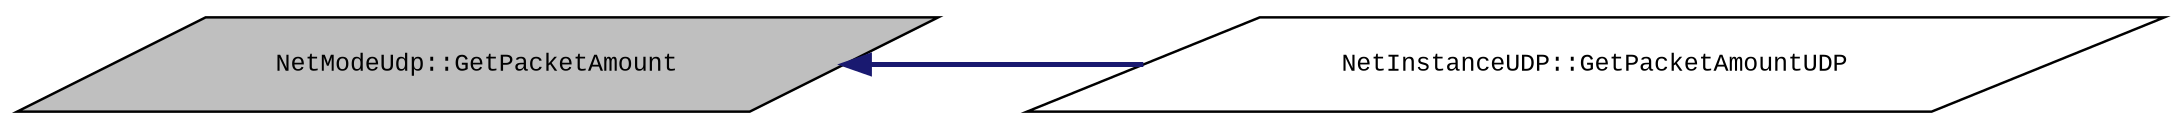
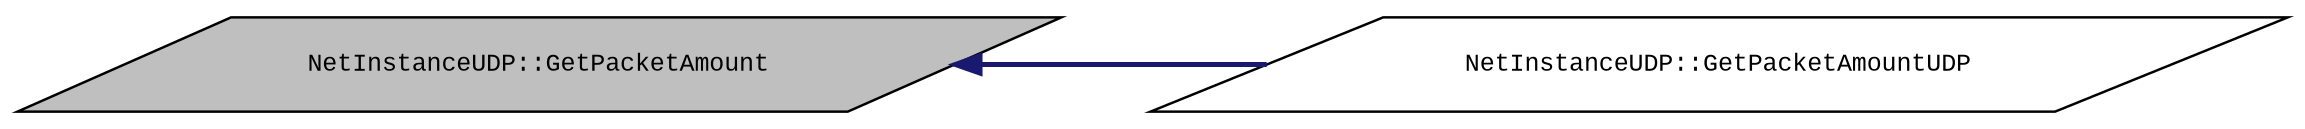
node "NetModeUdp::GetPacketAmount": label "NetModeUdp::GetPacketAmount" -> "NetInstanceUDP::GetPacketAmount"
